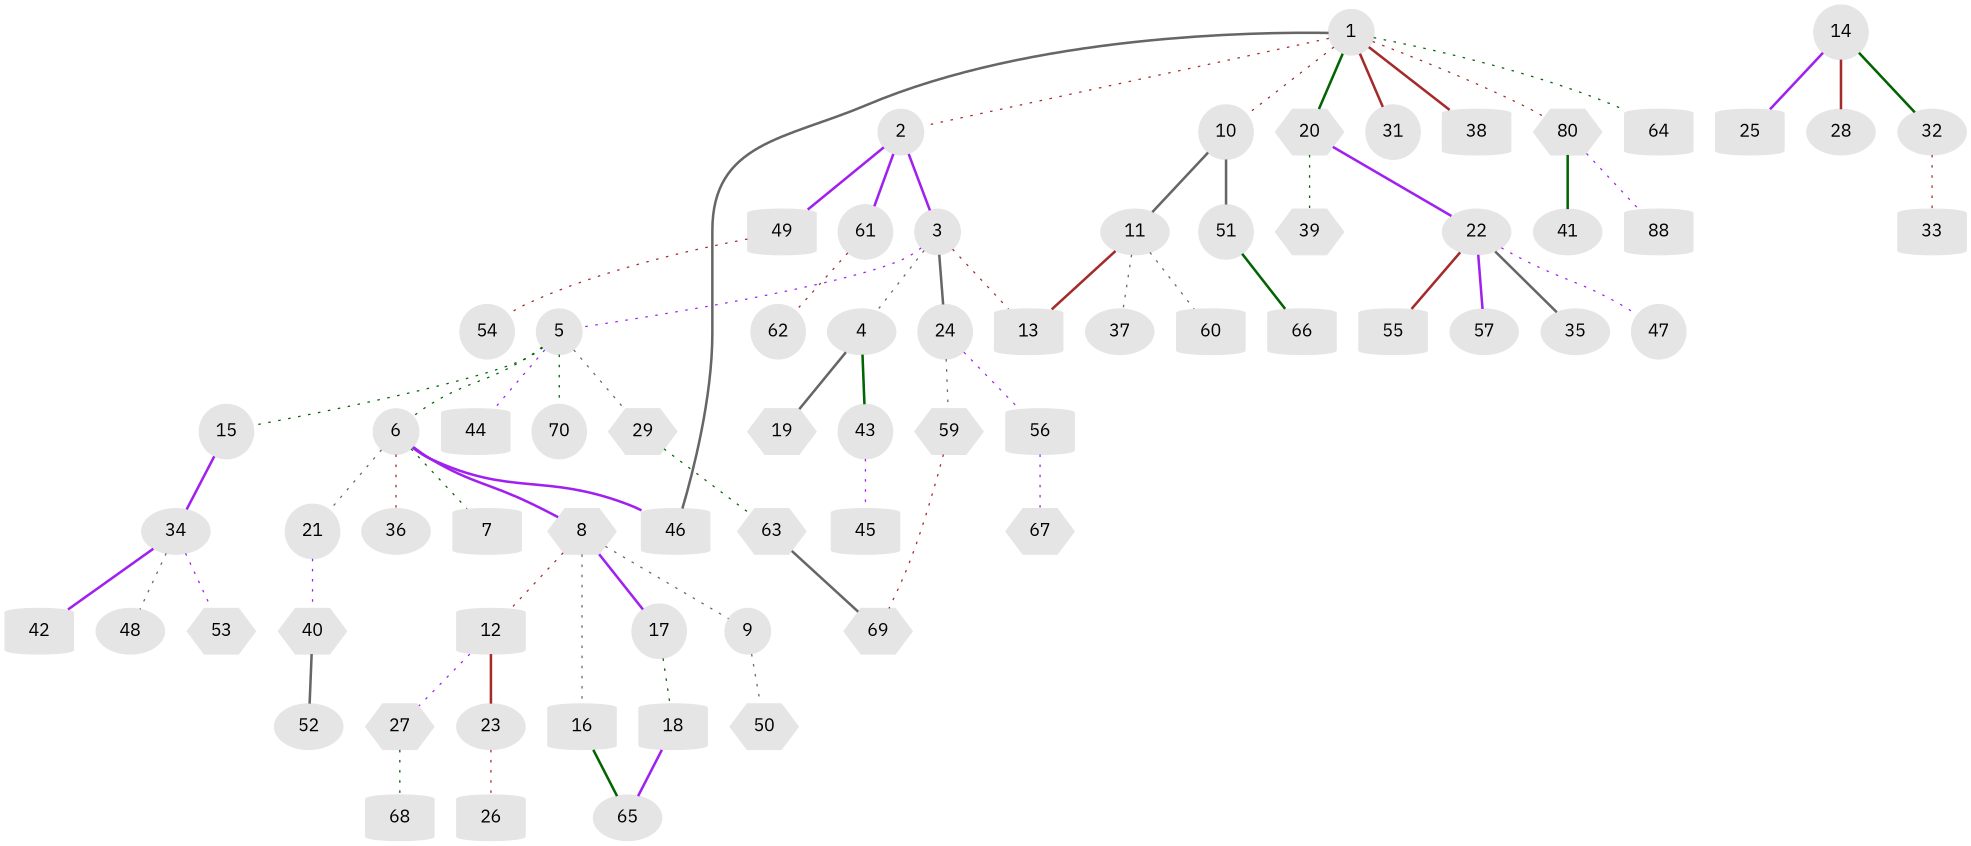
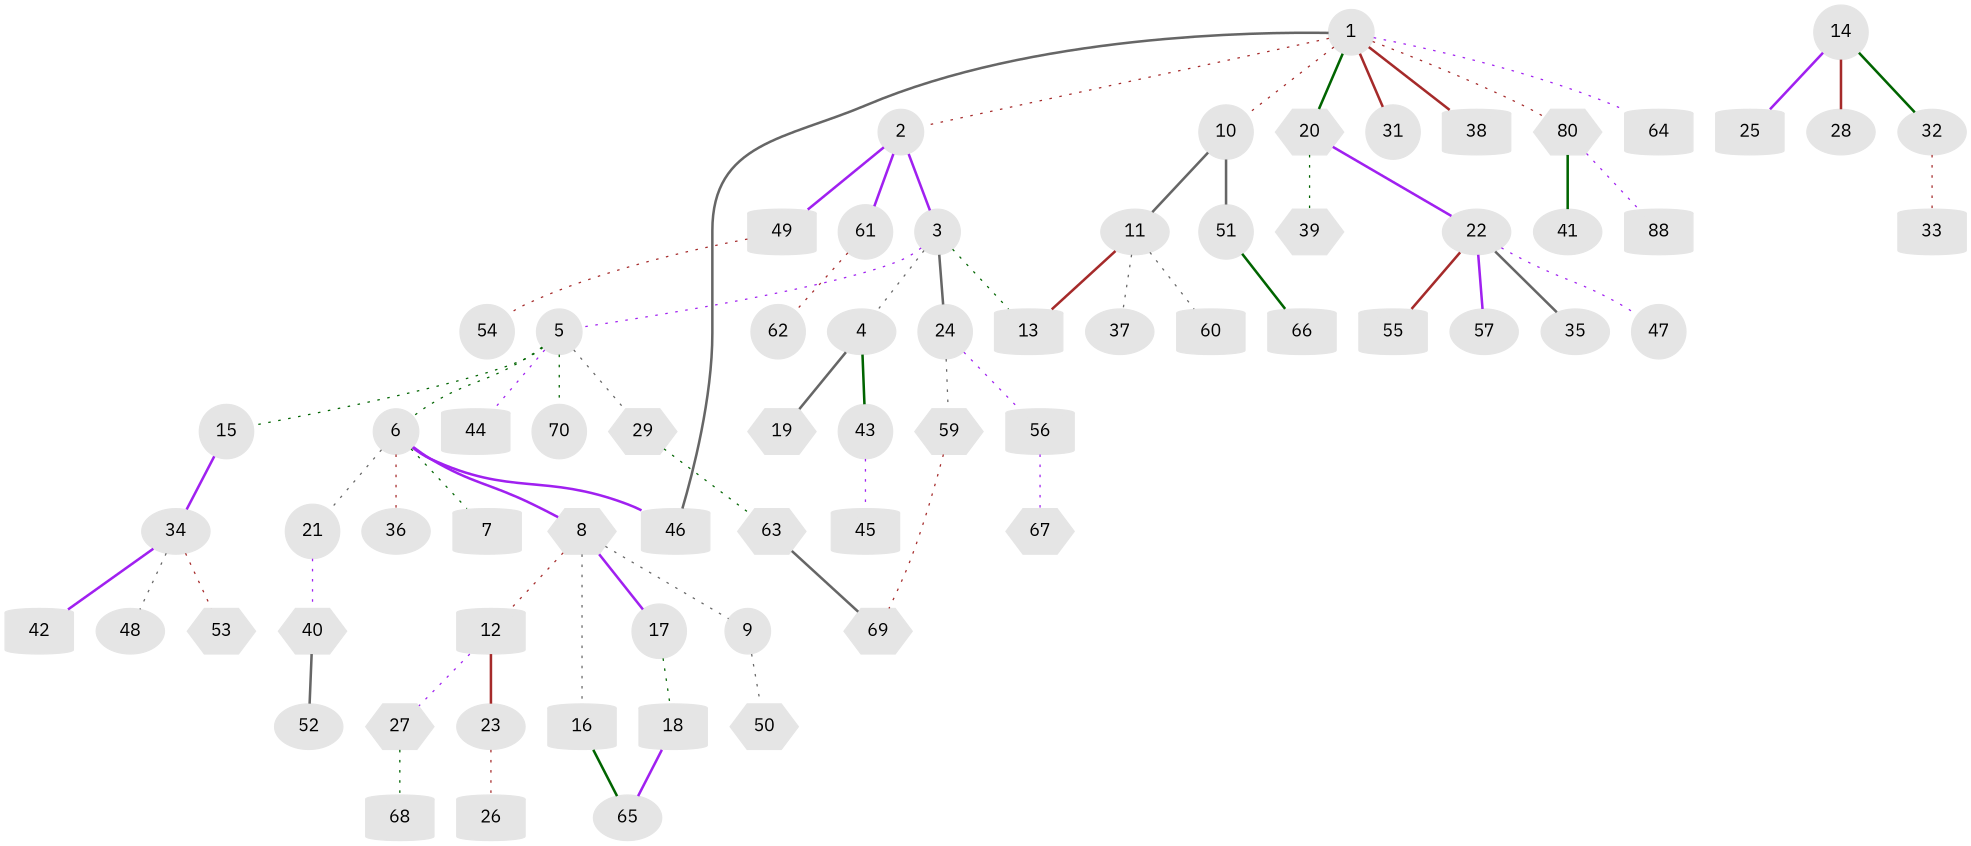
edge "1" -- "64": color darkgreen -> purple
edge "3" -- "13": color brown -> darkgreen
edge "34" -- "53": color purple -> brown
